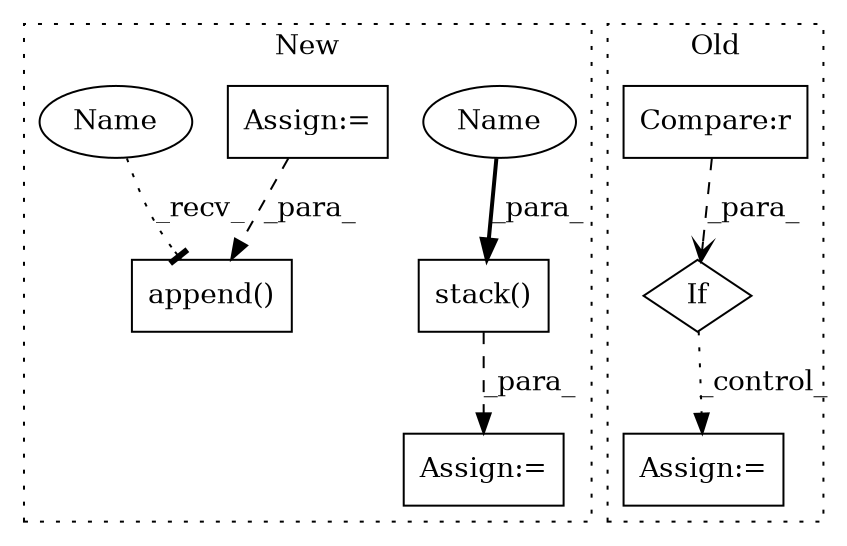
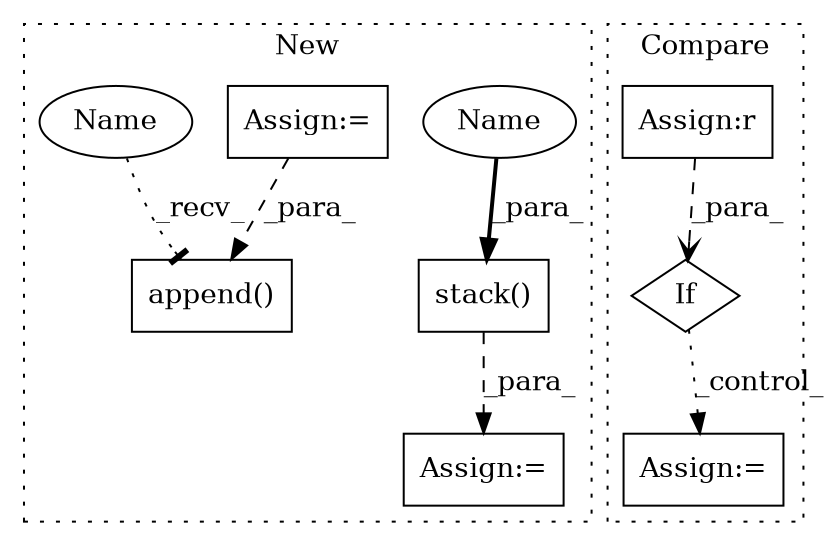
cluster "Old": label "Old" -> "Compare"
node "Compare:r": label "Compare:r" -> "Assign:r"
